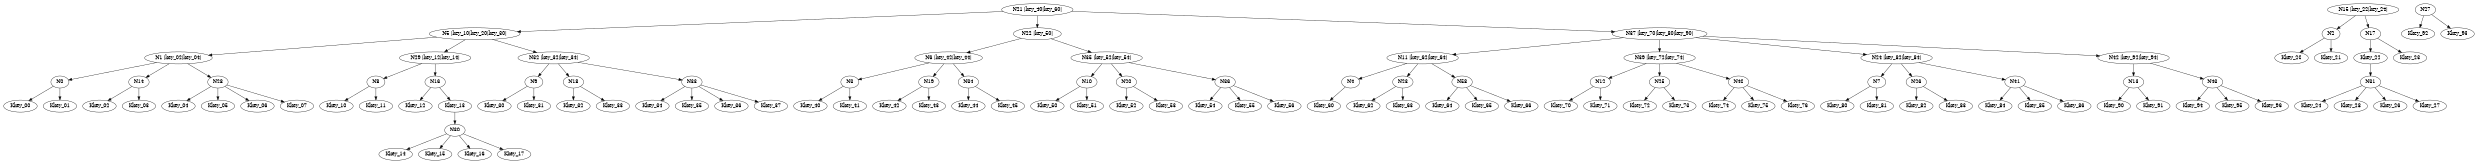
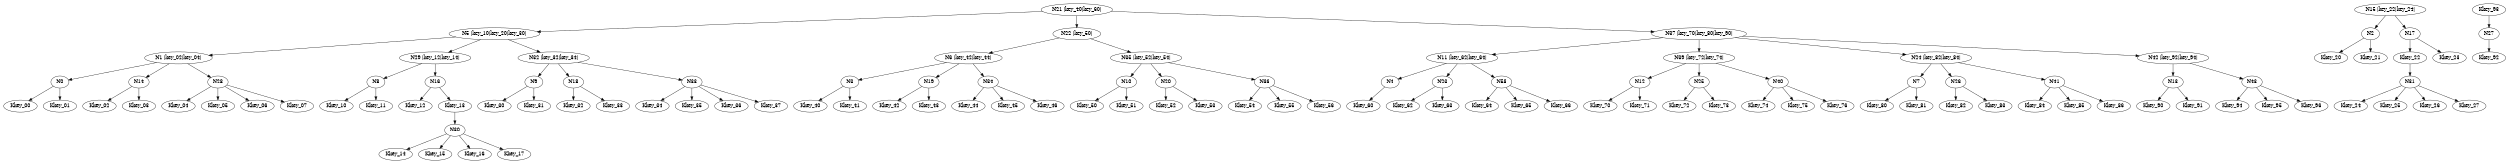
edge "N27" -> "Kkey_93": reversed
node "Kkey_46": added
node "Kkey_28": label "Kkey_28" -> "Kkey_25"
